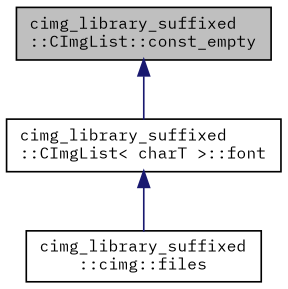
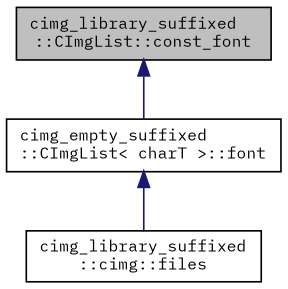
node "cimg_library_suffixed ::CImgList::const_empty": label "cimg_library_suffixed ::CImgList::const_empty" -> "cimg_library_suffixed ::CImgList::const_font"
node "cimg_library_suffixed ::CImgList< charT >::font": label "cimg_library_suffixed ::CImgList< charT >::font" -> "cimg_empty_suffixed ::CImgList< charT >::font"
